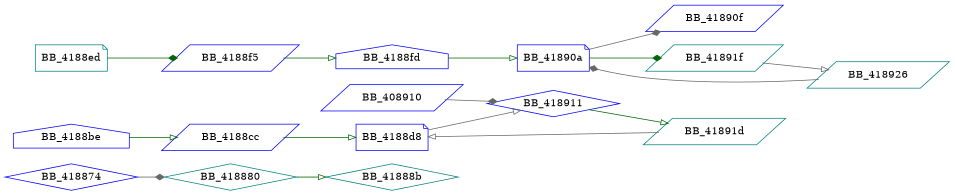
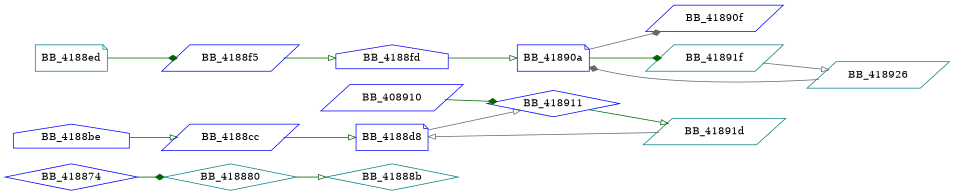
edge "BB_408910" -> "BB_418911": color gray40 -> darkgreen
edge "BB_418874" -> "BB_418880": color gray40 -> darkgreen
